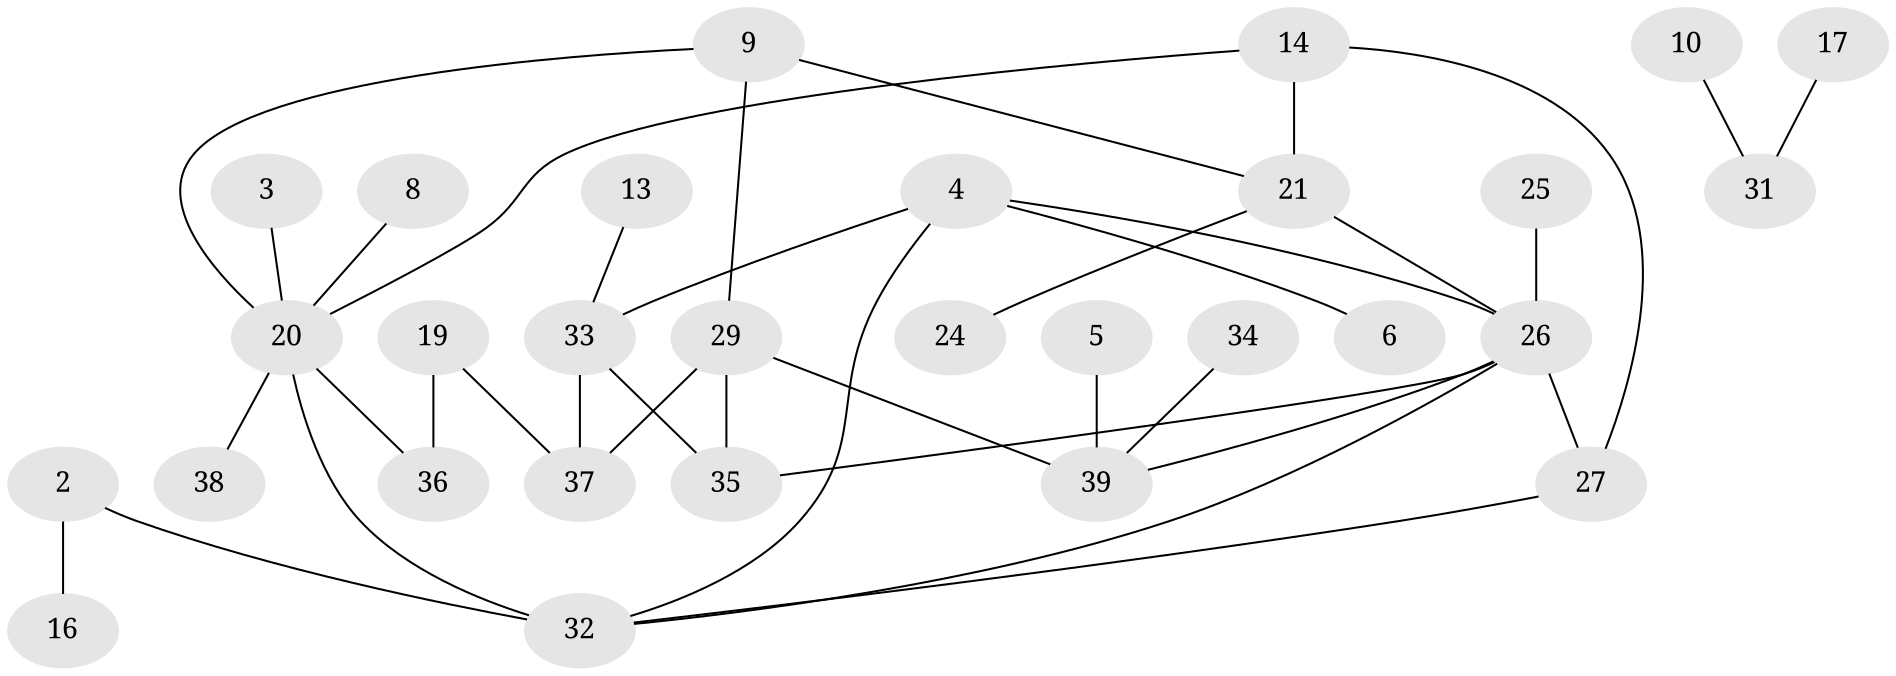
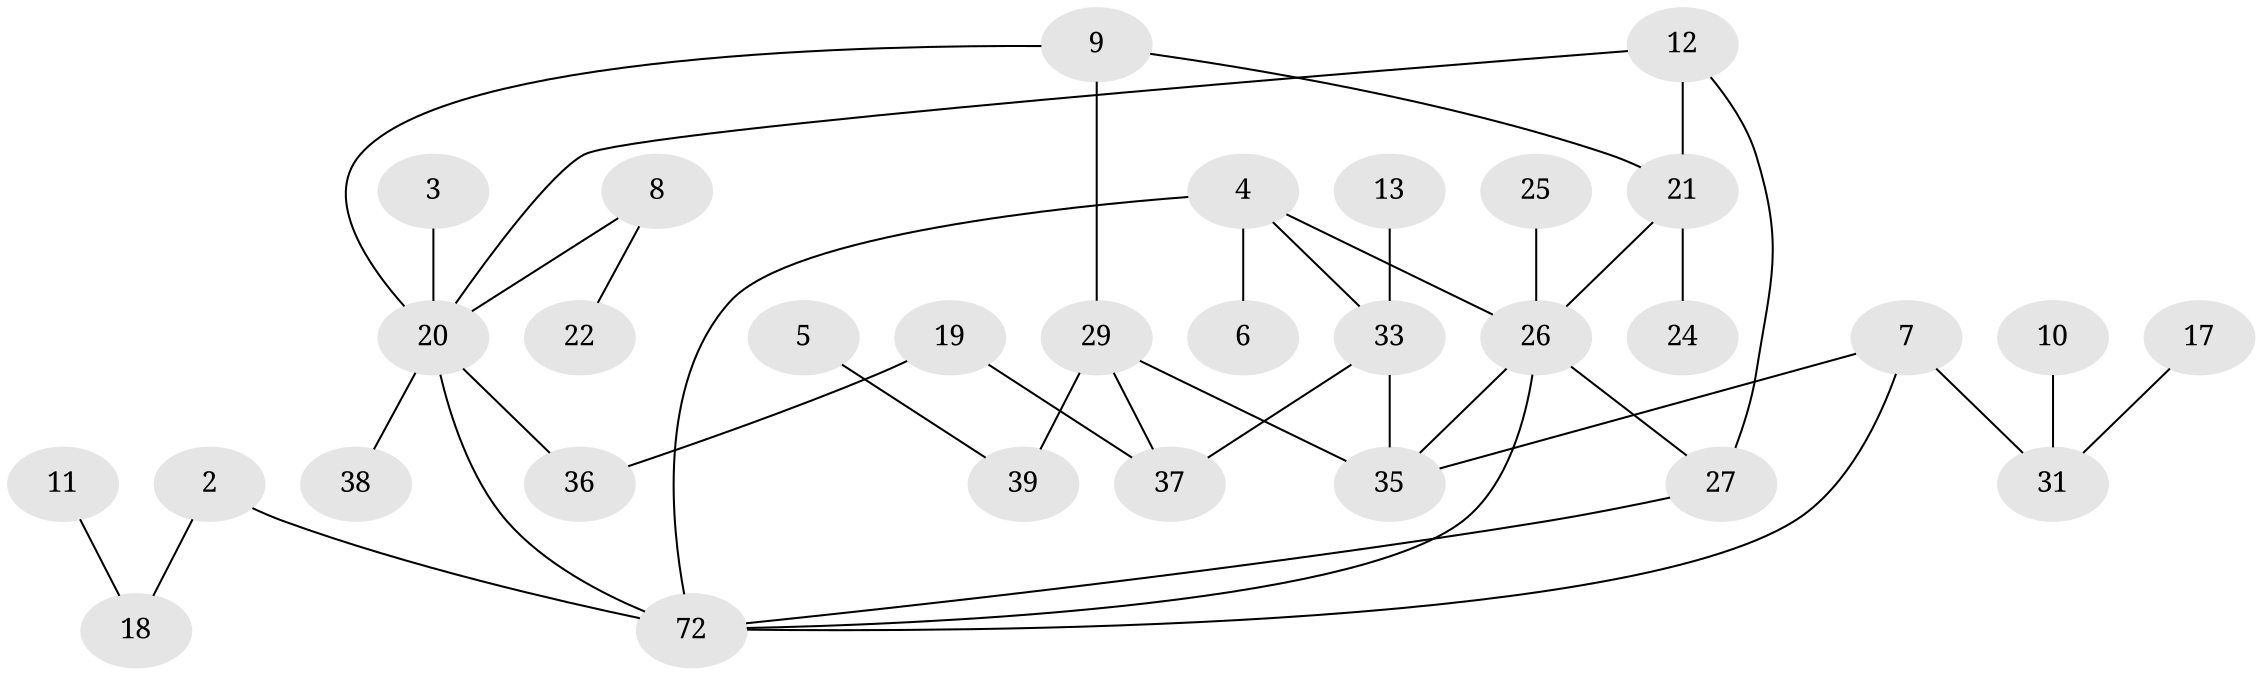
node "14": label "14" -> "12"
node "22": added
node "34": removed
node "7": added
edge "26" -- "39": removed
node "11": added
node "16": label "16" -> "18"
node "32": label "32" -> "72"
